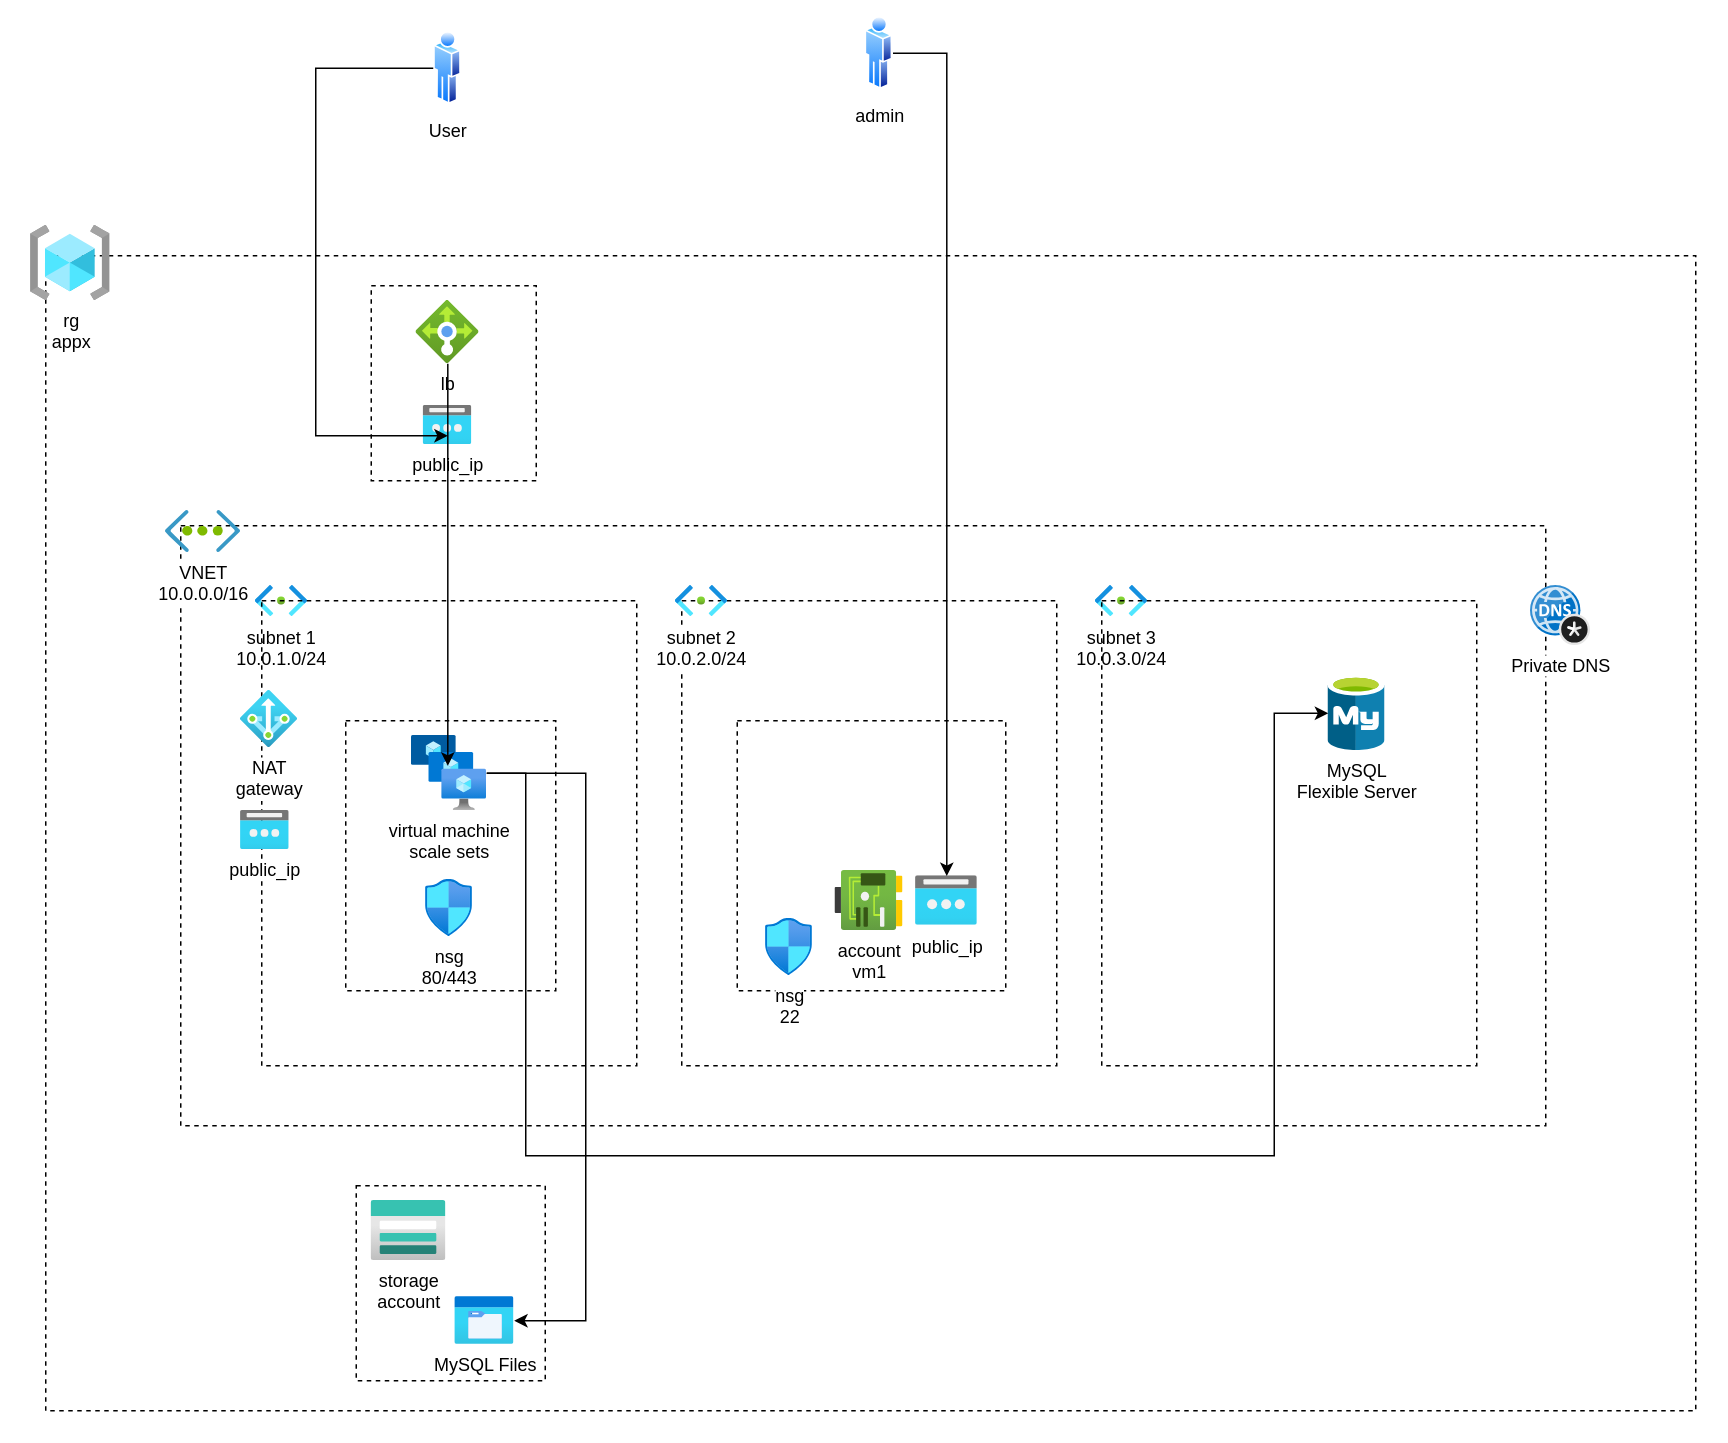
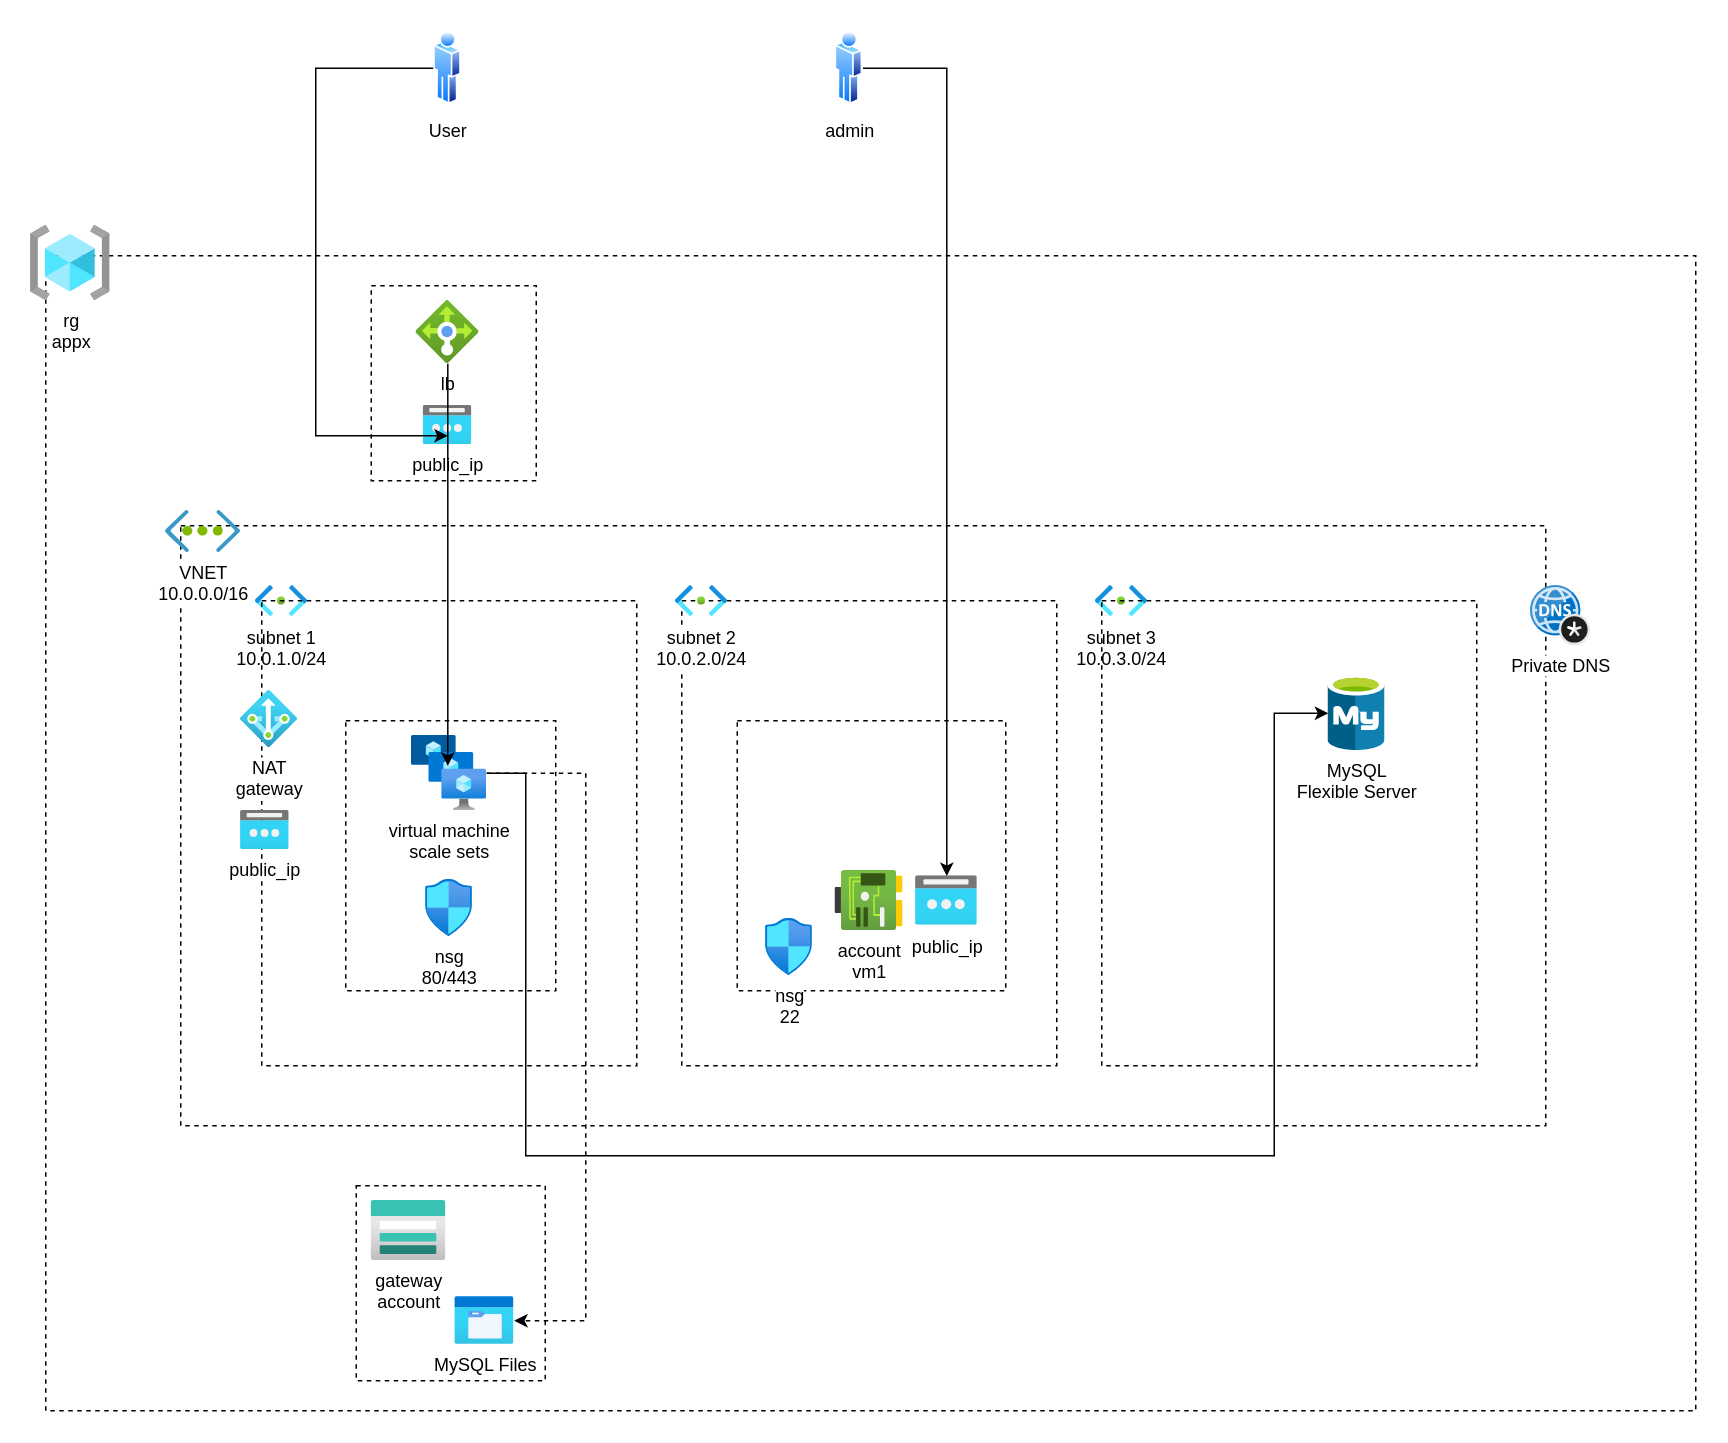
node "admin": moved (879, 53) -> (849, 68)
edge "virtual machine scale sets" -> "MySQL Files": style solid -> dashed
node "storage account": label "storage account" -> "gateway account"
